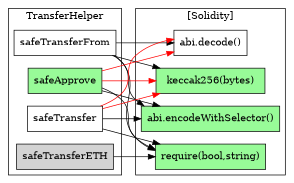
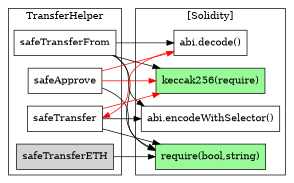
edge "safeTransfer" -> "abi.decode()": reversed
node "safeApprove": fillcolor palegreen -> white
node "keccak256(bytes)": label "keccak256(bytes)" -> "keccak256(require)"
edge "safeApprove" -> "abi.encodeWithSelector()": removed
node "abi.encodeWithSelector()": fillcolor palegreen -> white
